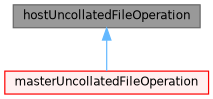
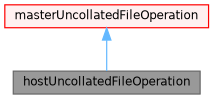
edge "masterUncollatedFileOperation" -> "hostUncollatedFileOperation": reversed
